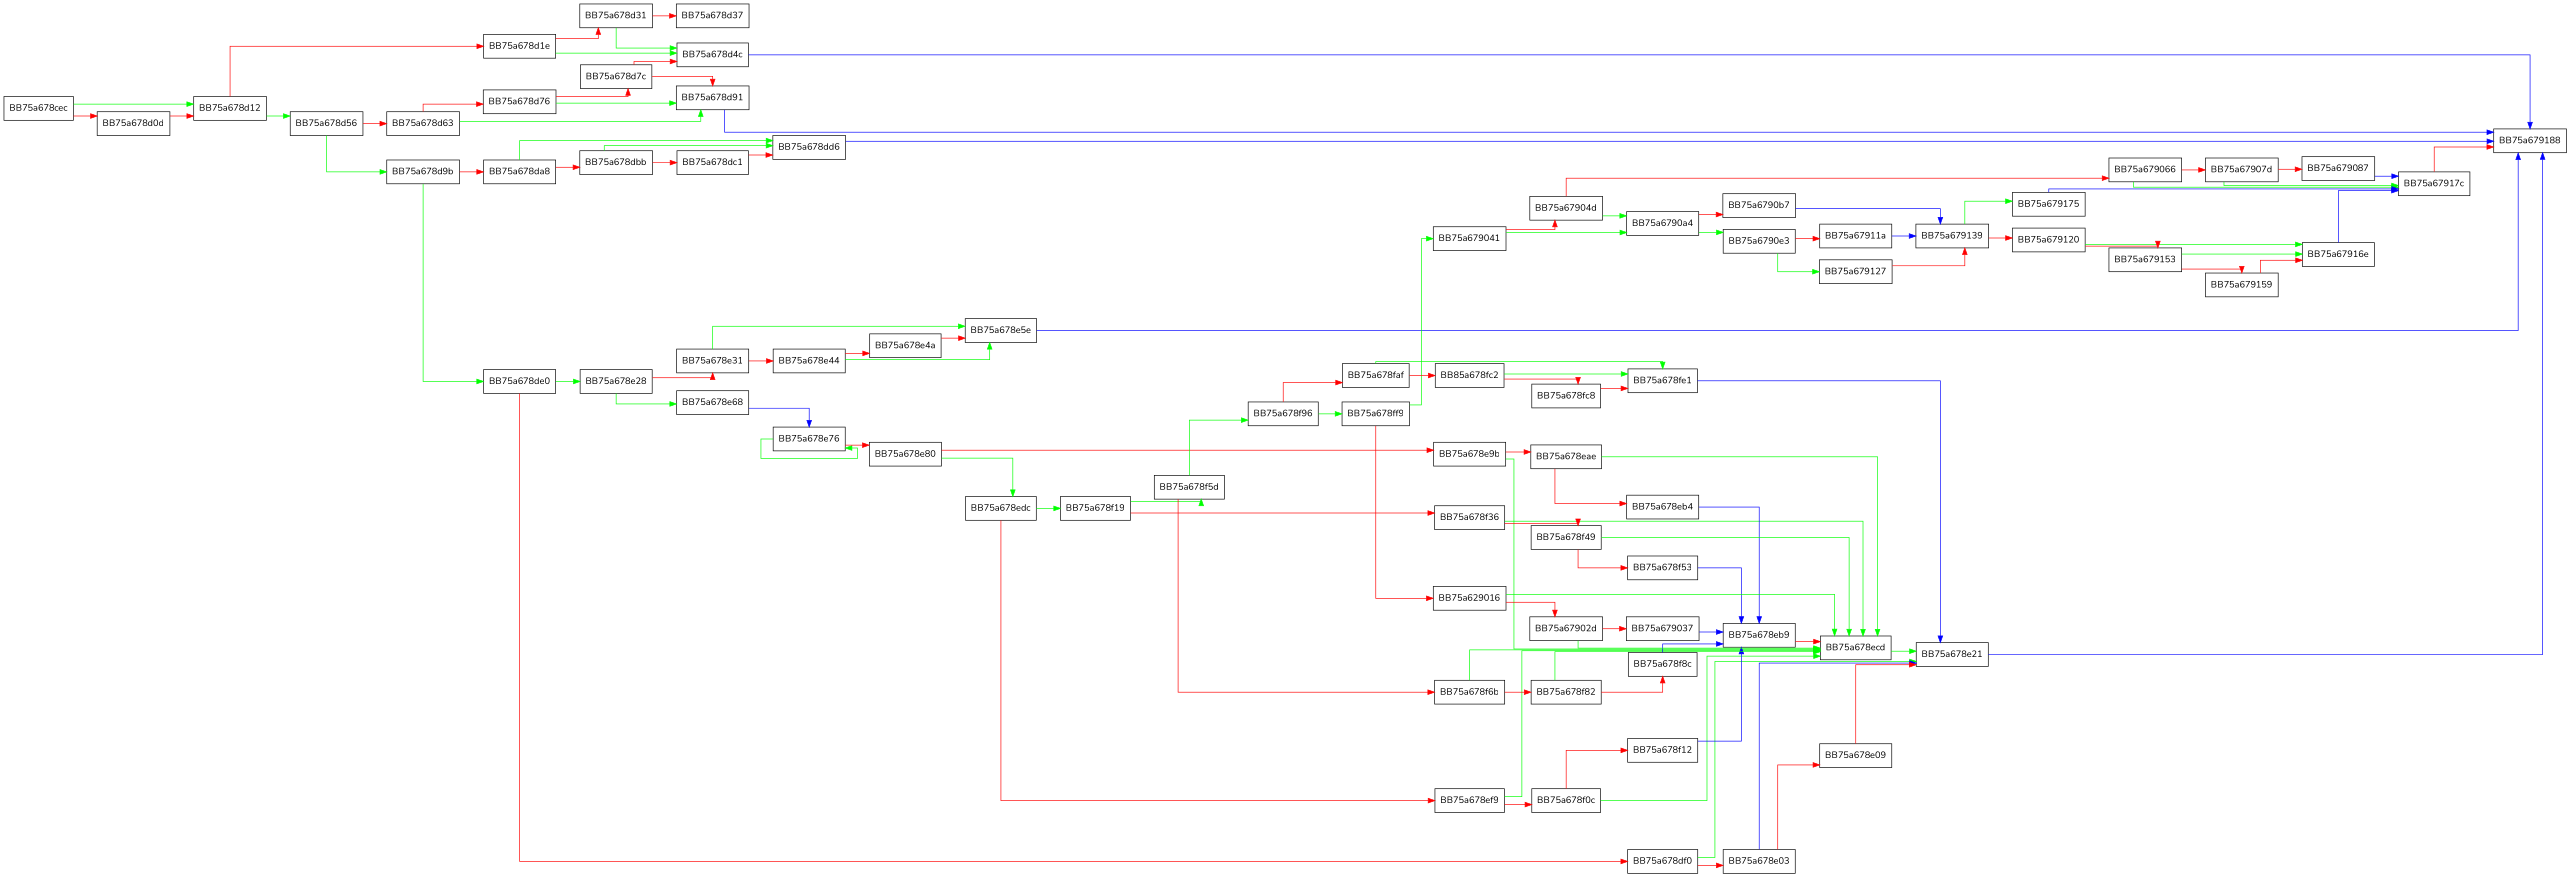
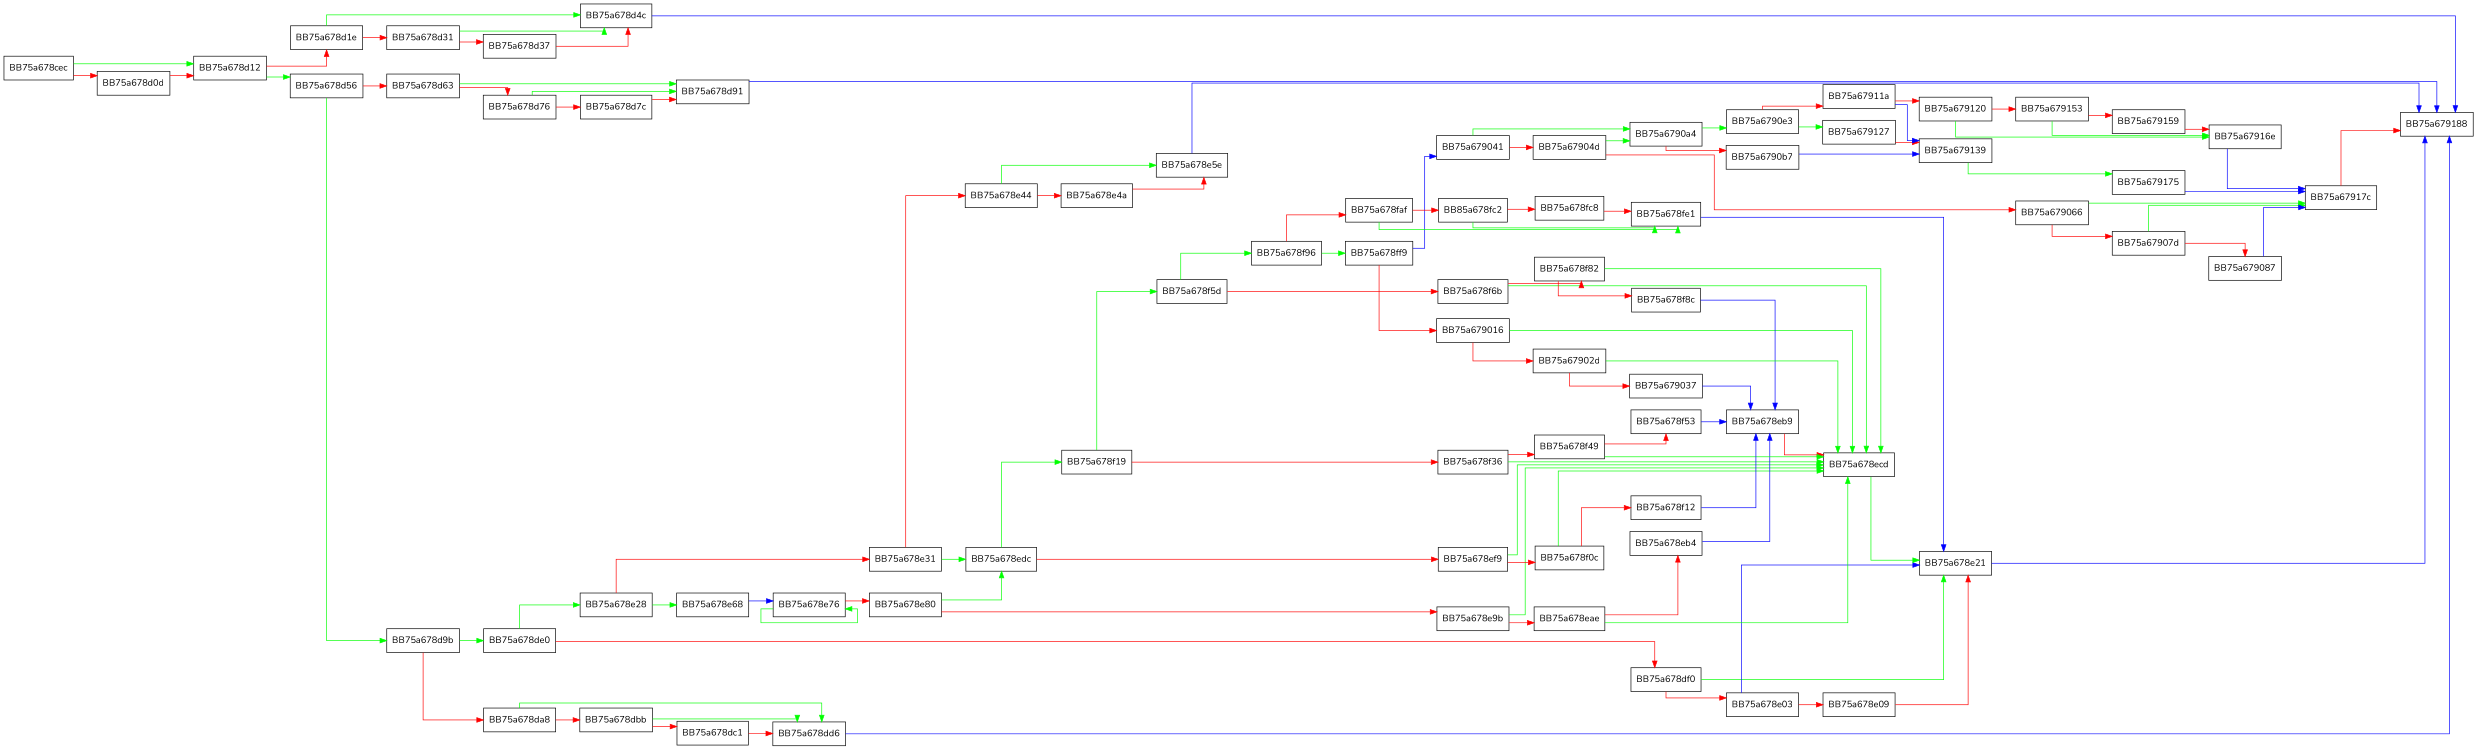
edge "BB75a678d7c" -> "BB75a678d4c": now "BB75a678d37" -> "BB75a678d4c"
edge "BB75a679139" -> "BB75a679120": now "BB75a67911a" -> "BB75a679120"
edge "BB75a678ff9" -> "BB75a679041": color green -> blue
edge "BB75a678e31" -> "BB75a678e5e": now "BB75a678e31" -> "BB75a678edc"
node "BB75a629016": label "BB75a629016" -> "BB75a679016"
